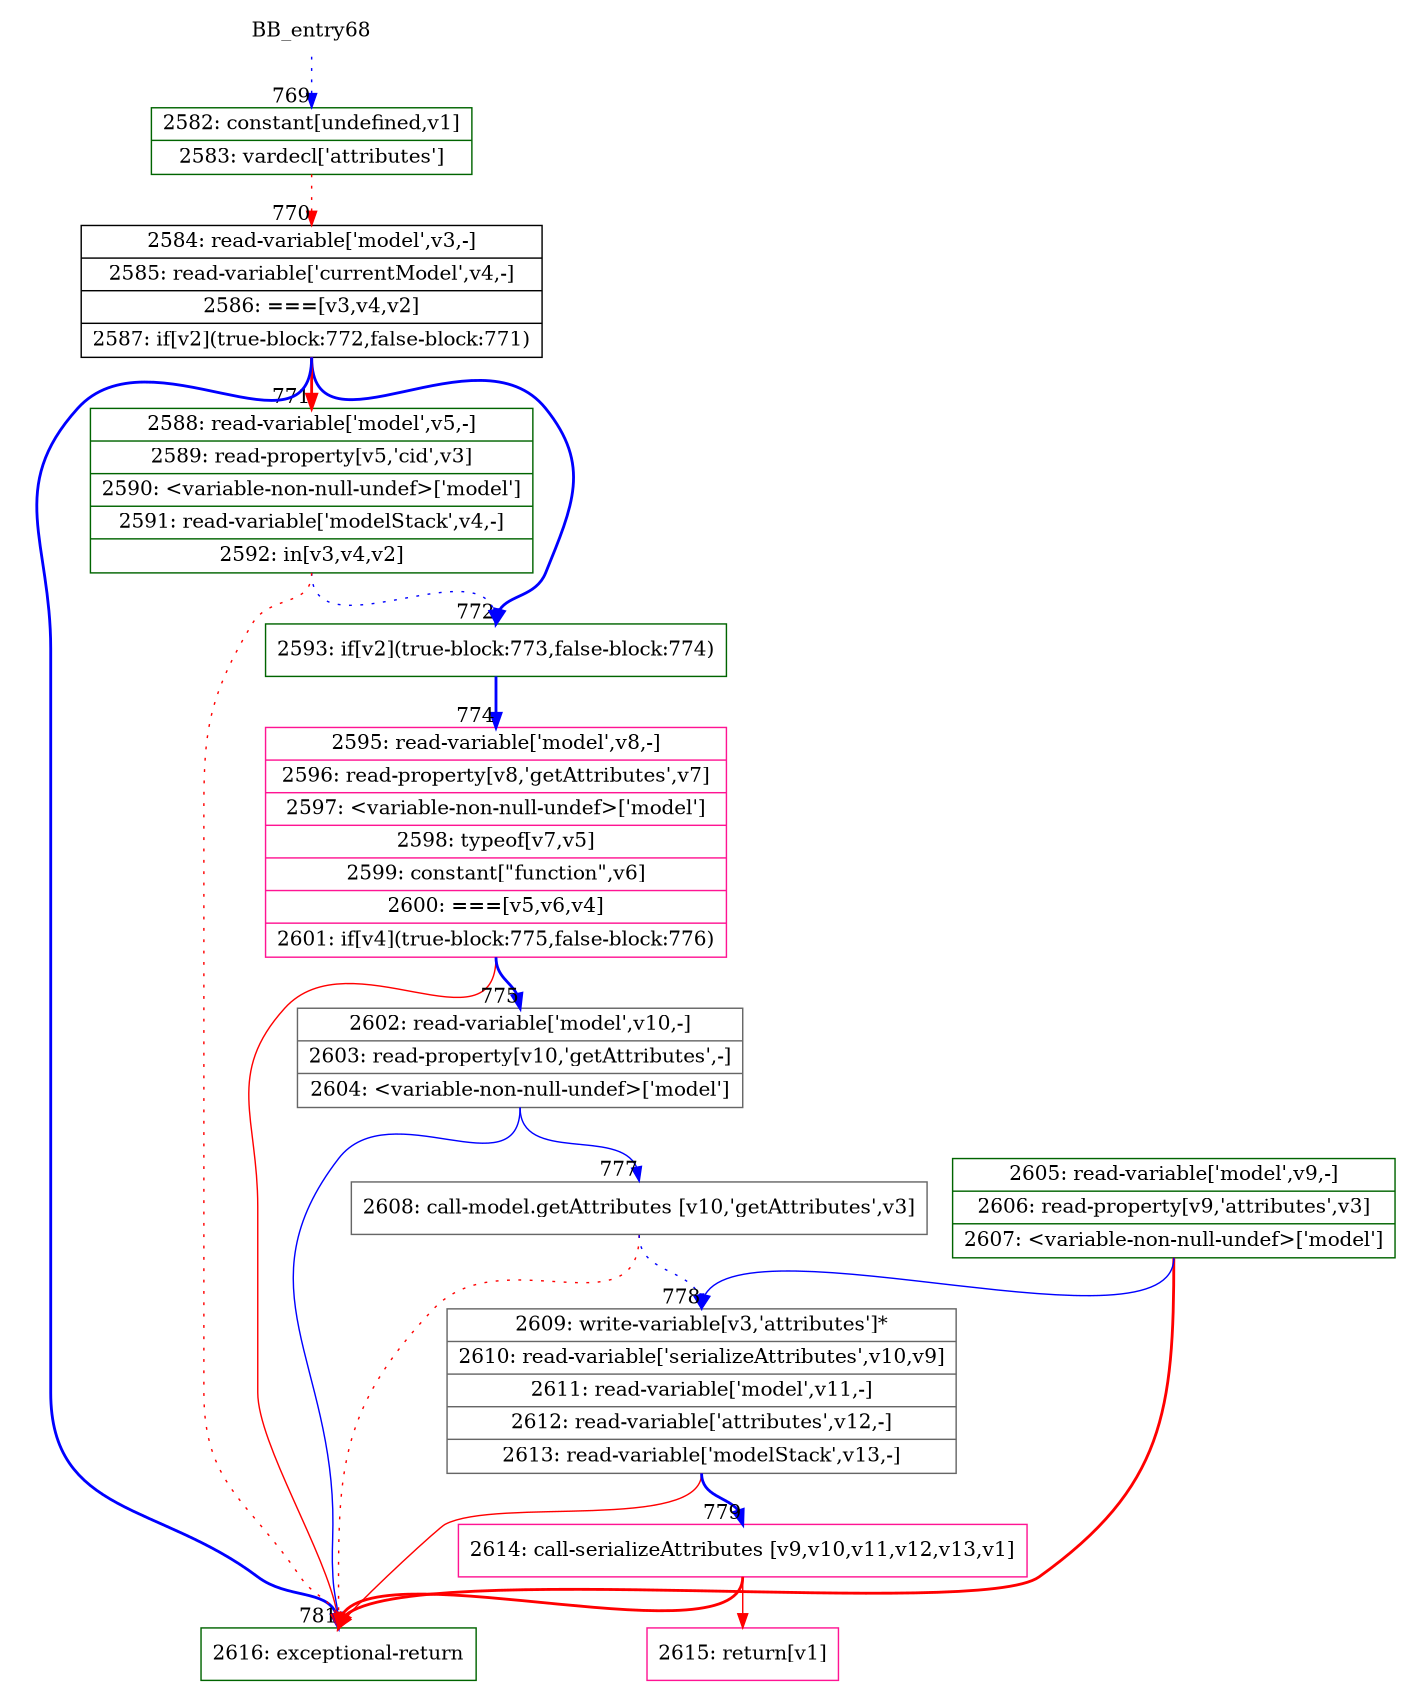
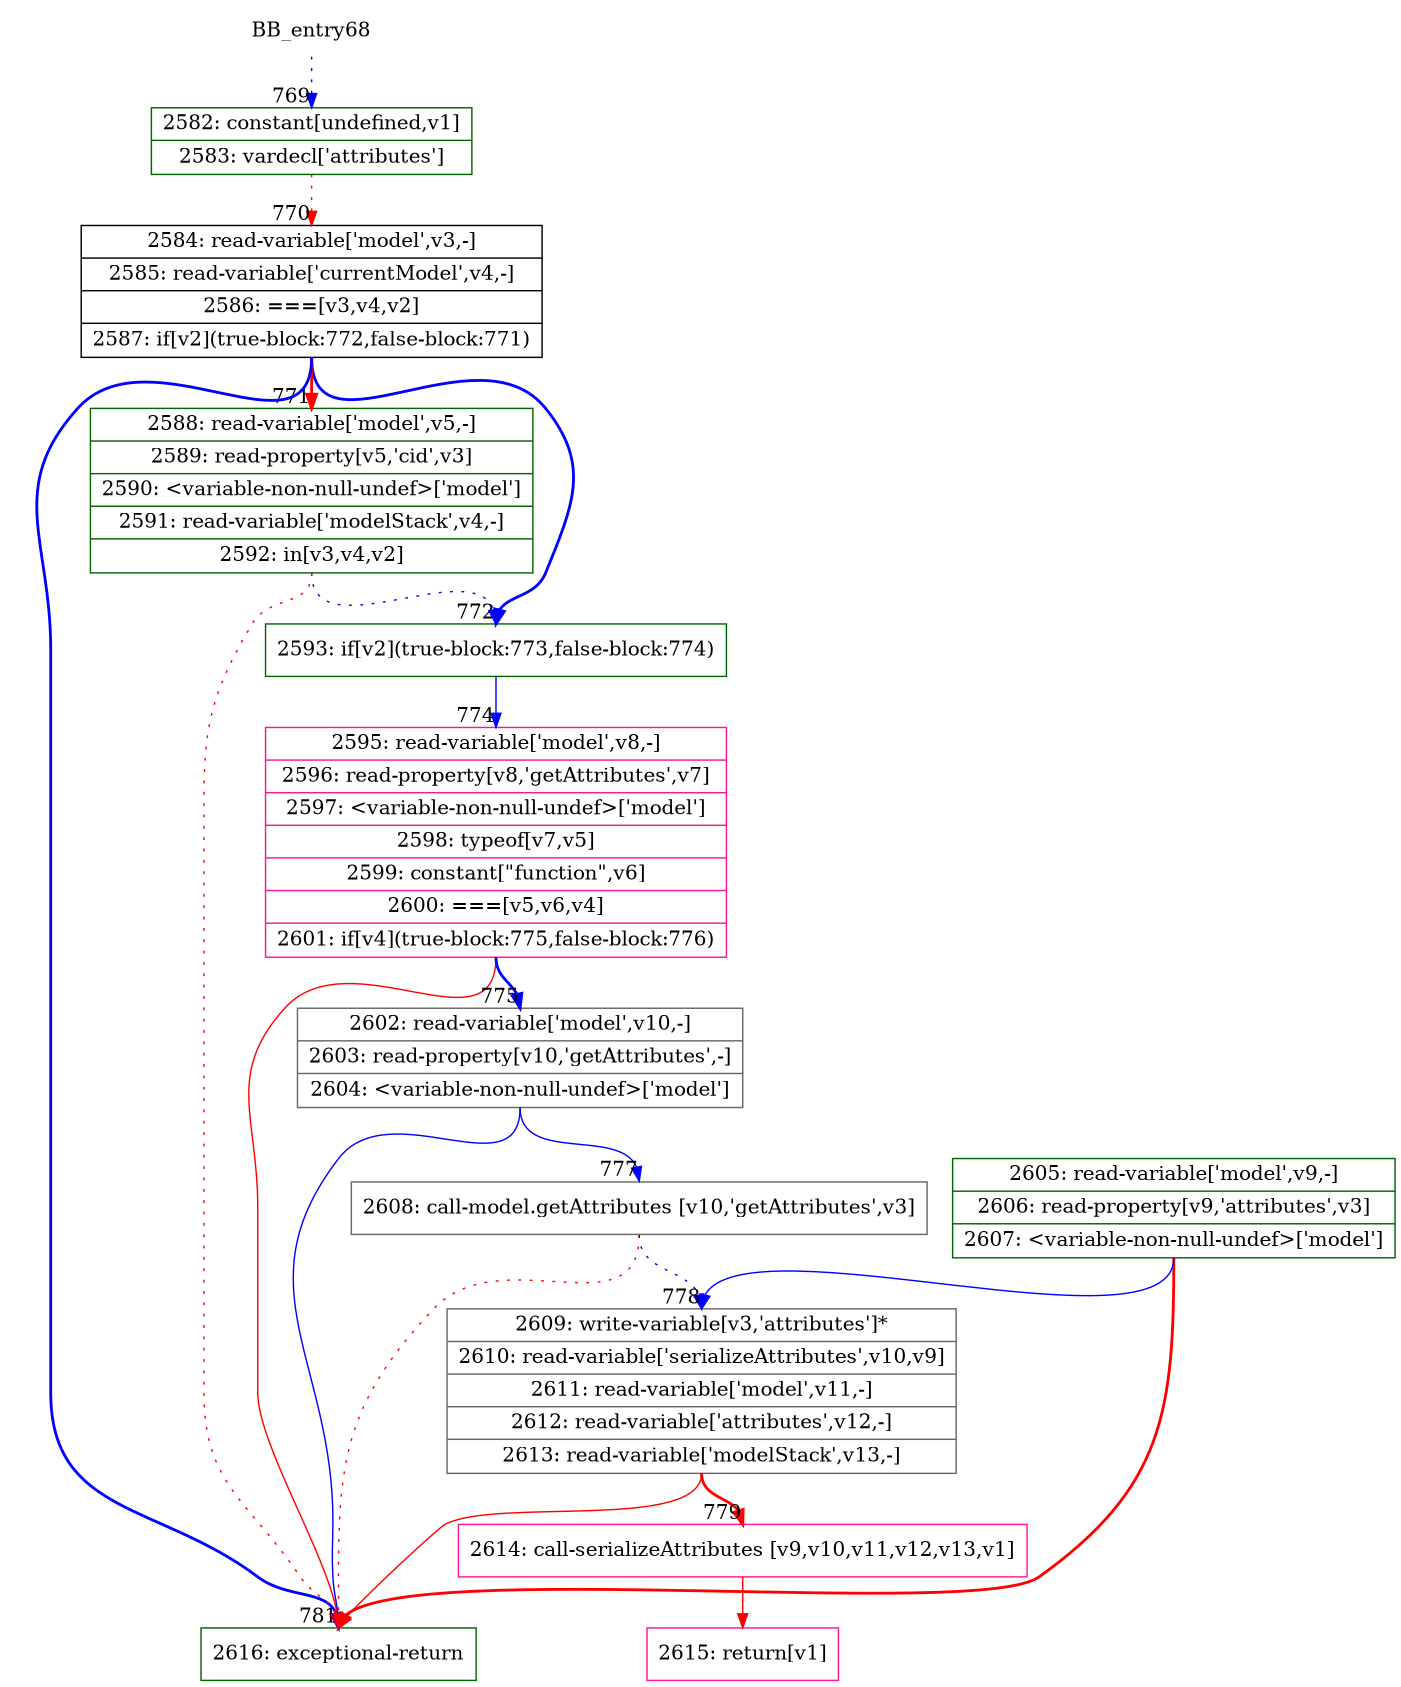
edge "2593: if[v2](true-block:773,false-block:774)" -> "2595: read-variable['model',v8,-]": style bold -> solid
edge "2609: write-variable[v3,'attributes']*" -> "2614: call-serializeAttributes [v9,v10,v11,v12,v13,v1]": color blue -> red
edge "2614: call-serializeAttributes [v9,v10,v11,v12,v13,v1]" -> "2616: exceptional-return": removed
